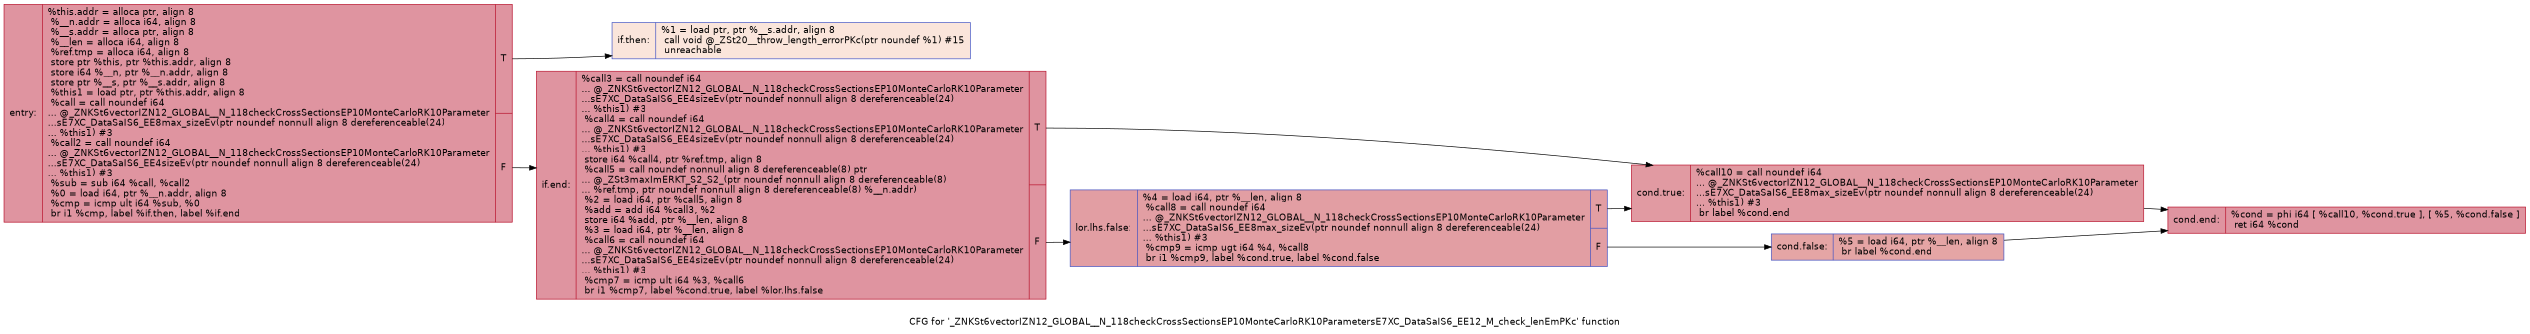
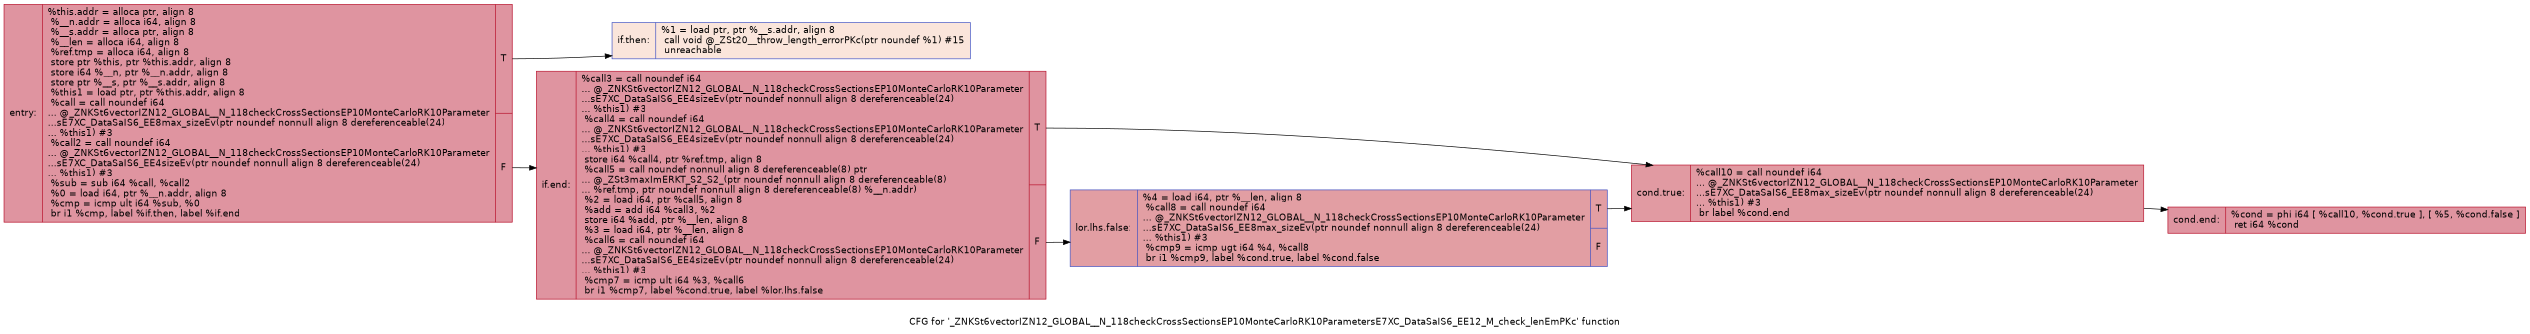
node "cond.false:": removed
